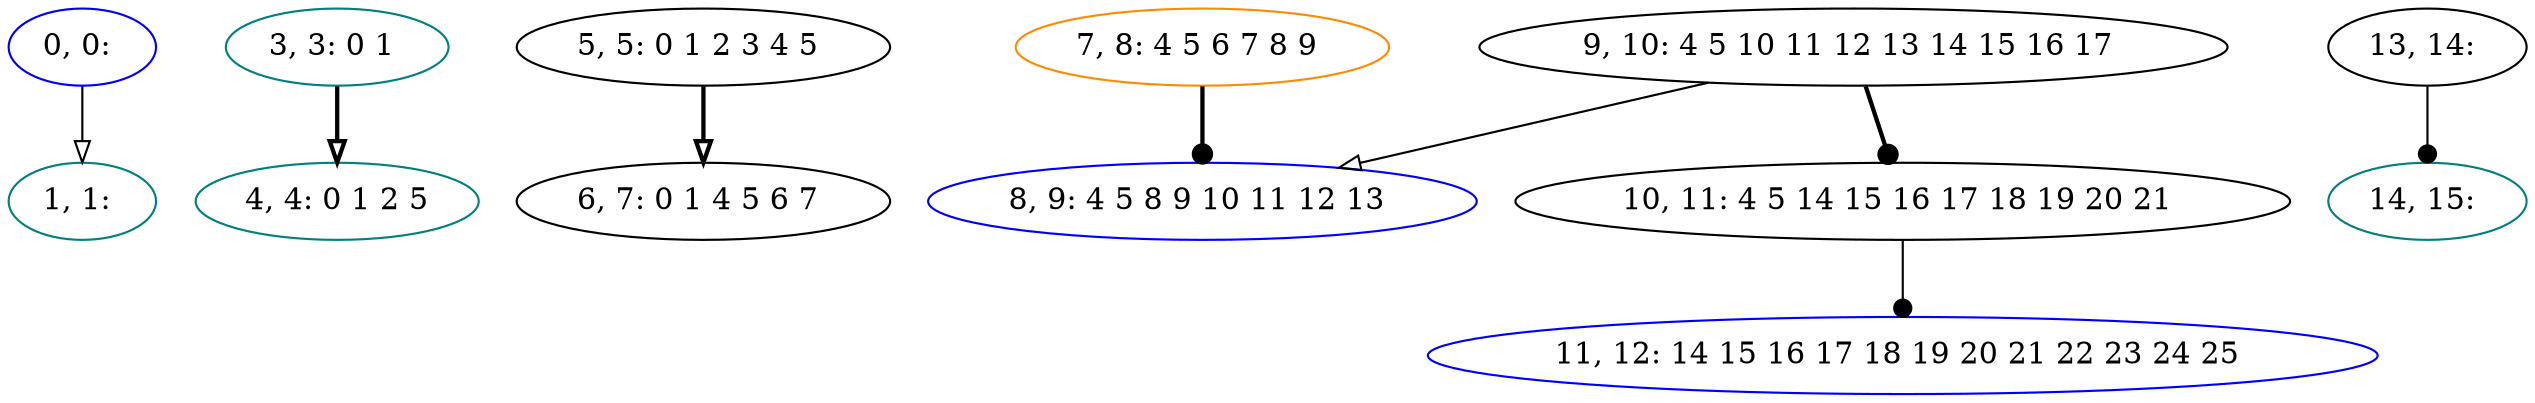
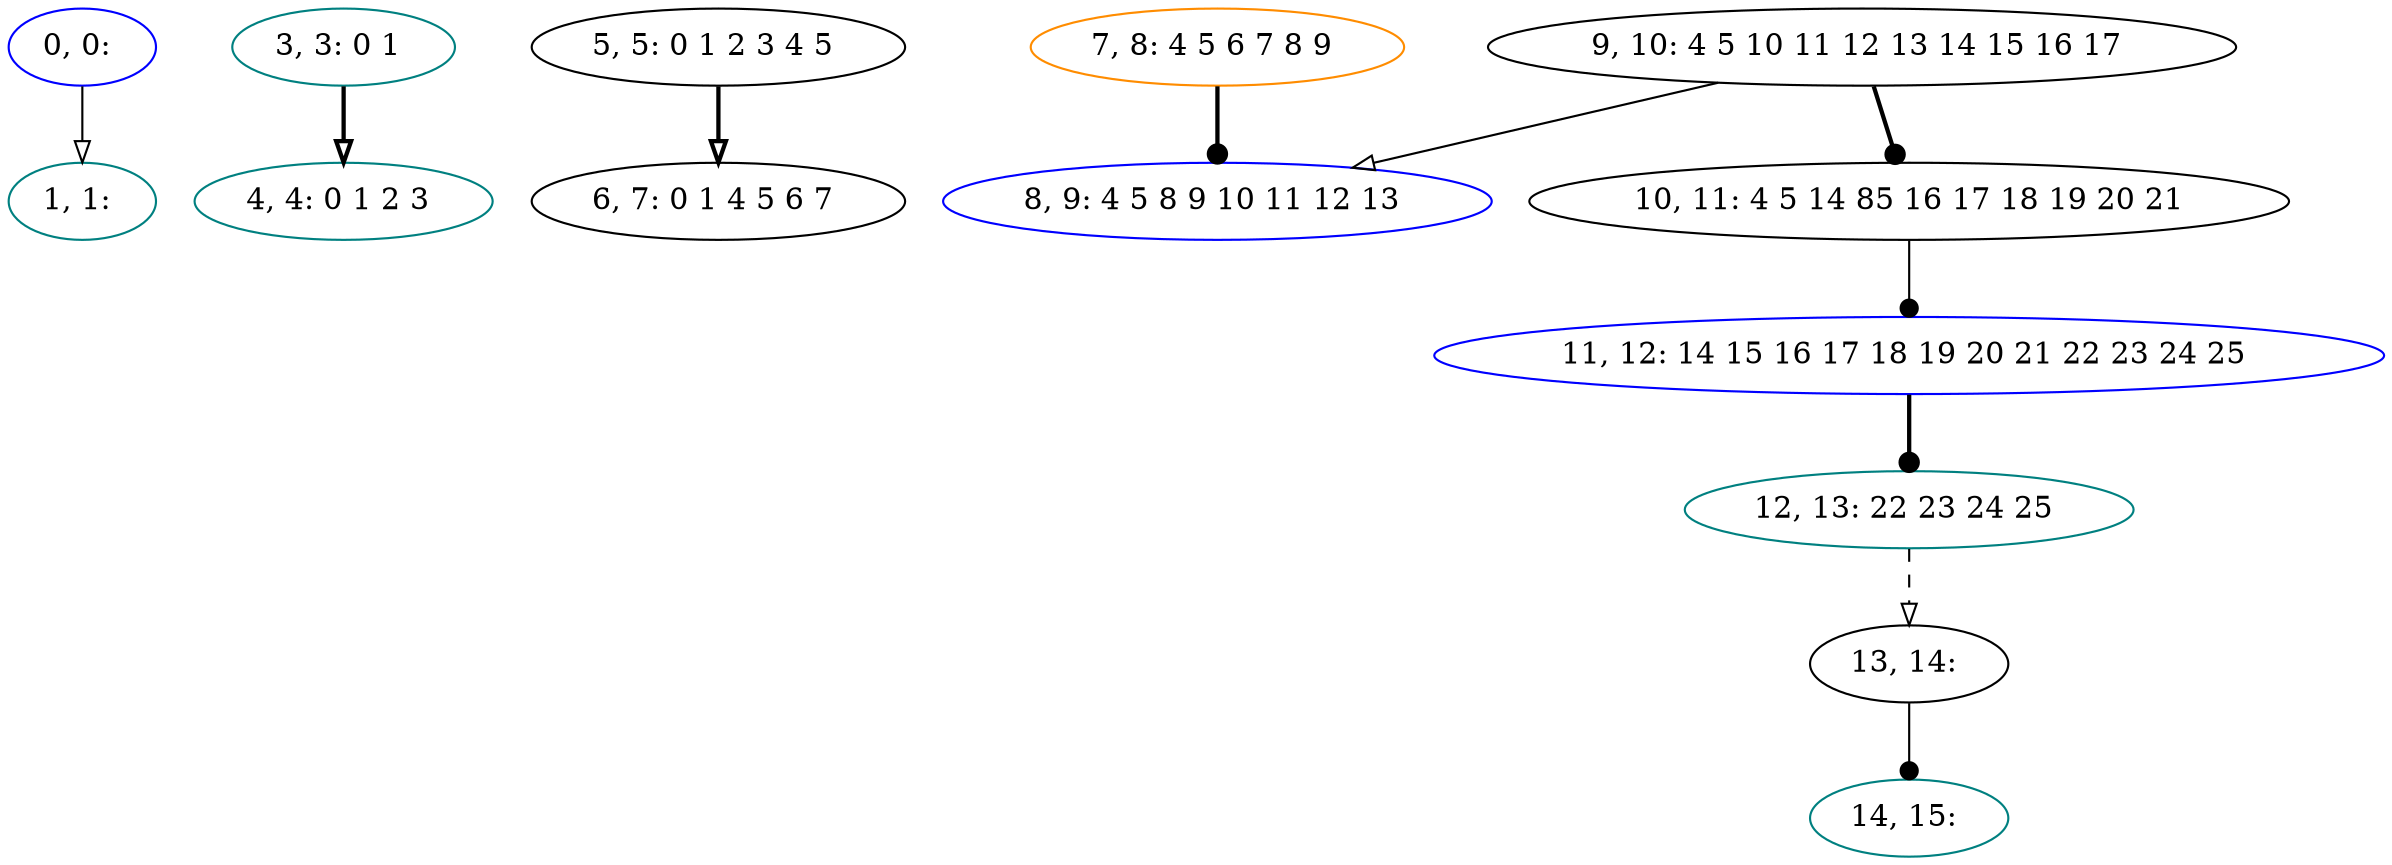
node "4, 4: 0 1 2 5": label "4, 4: 0 1 2 5" -> "4, 4: 0 1 2 3"
node "10, 11: 4 5 14 15 16 17 18 19 20 21": label "10, 11: 4 5 14 15 16 17 18 19 20 21" -> "10, 11: 4 5 14 85 16 17 18 19 20 21"
node "12, 13: 22 23 24 25": added
